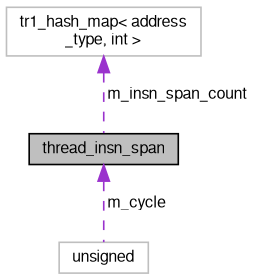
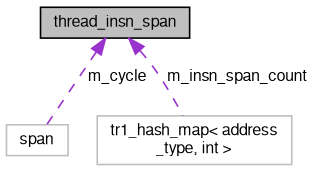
edge "thread_insn_span" -> "tr1_hash_map< address _type, int >": reversed
node "unsigned": label "unsigned" -> "span"
